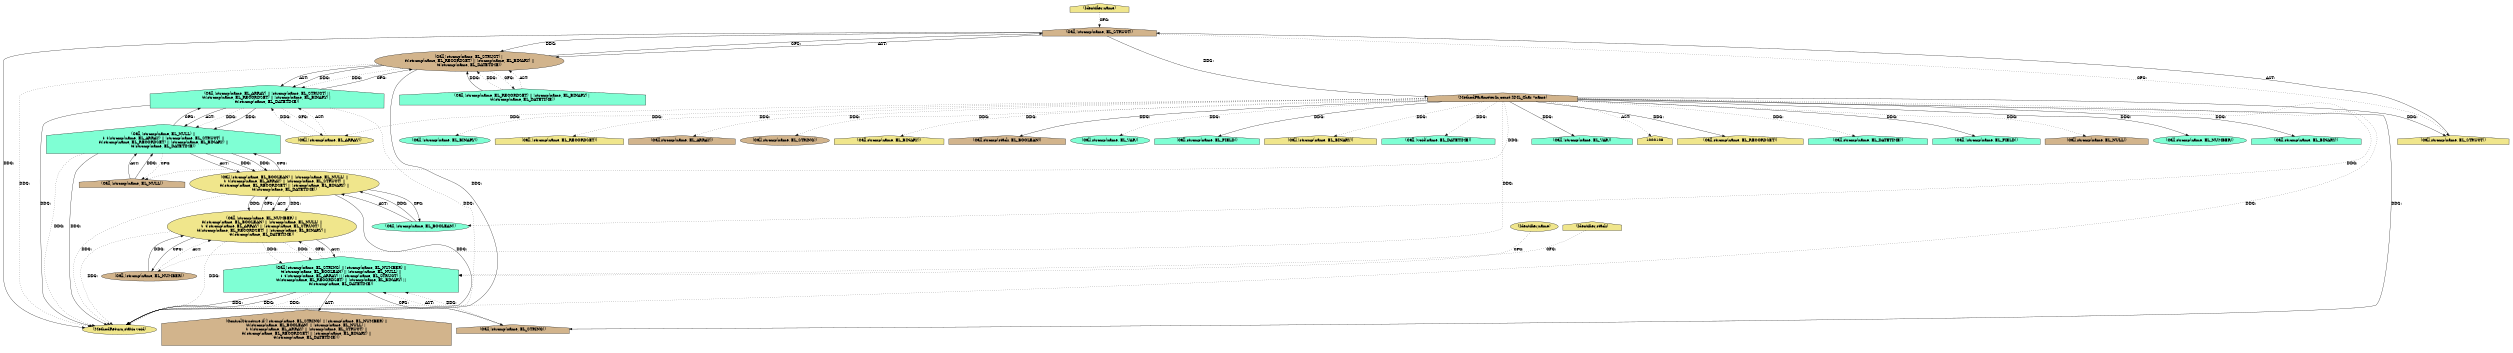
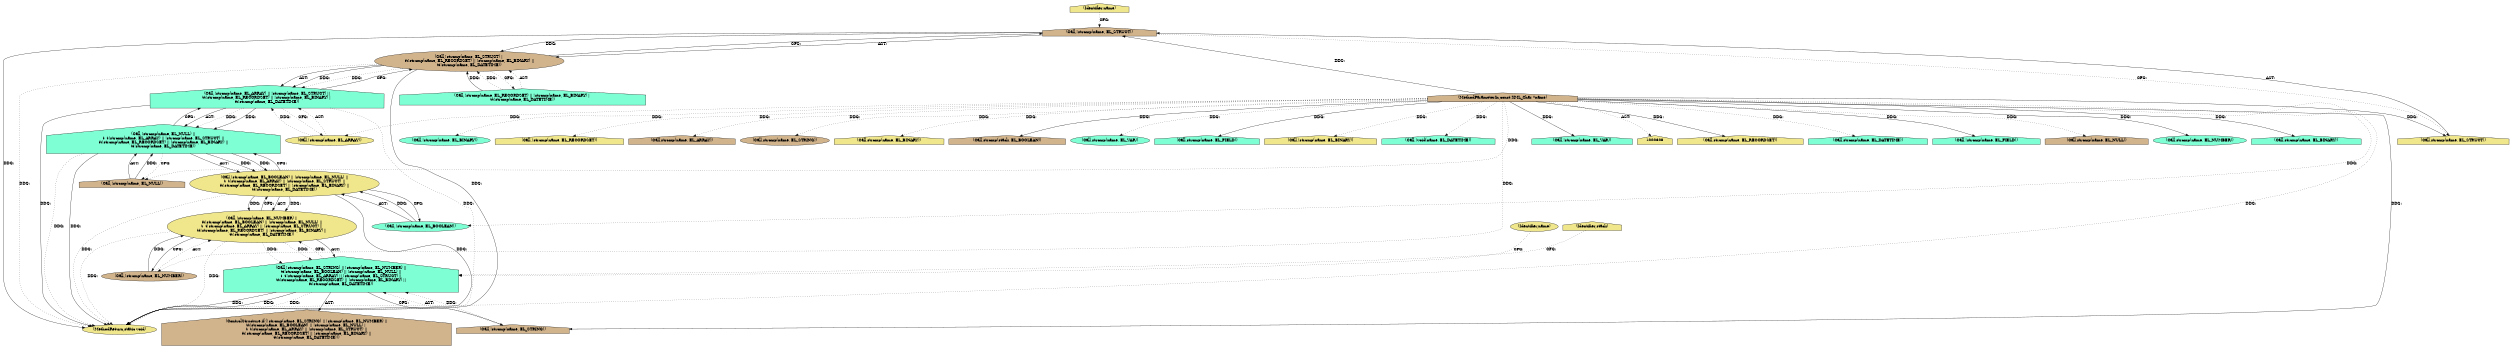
edge "(Call,!strcmp(name, EL_STRUCT))" -> "(MethodParameterIn,const XML_Char *name)": reversed
node "1000108": label "1000108" -> "1000308"
